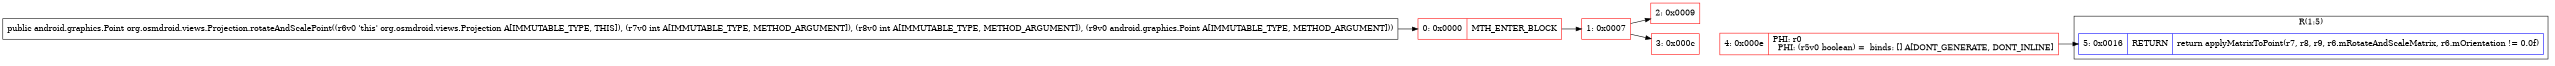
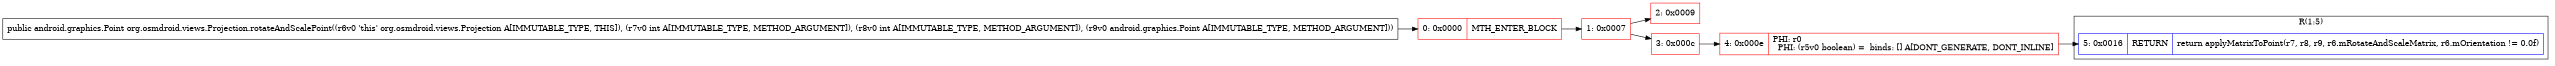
edge "3: 0x000c" -> "4: 0x000e": added
